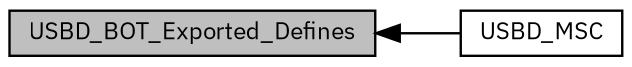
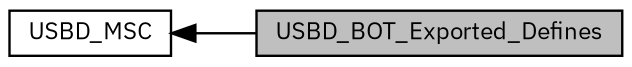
edge "USBD_MSC" -> "USBD_BOT_Exported_Defines": reversed
